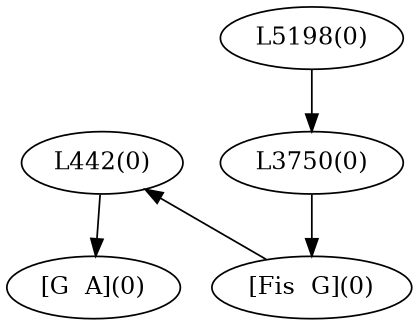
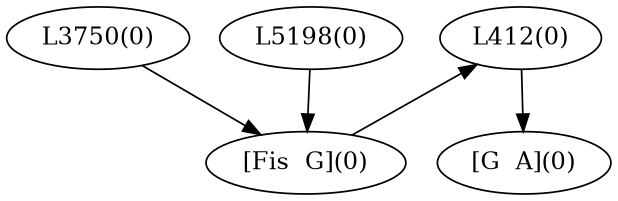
edge "L5198(0)" -> "L3750(0)": now "L5198(0)" -> "[Fis  G](0)"
node "L442(0)": label "L442(0)" -> "L412(0)"
